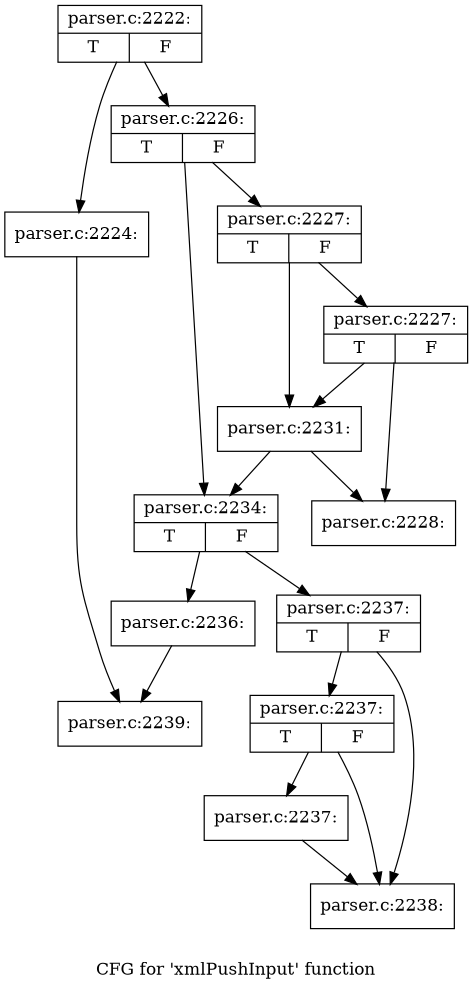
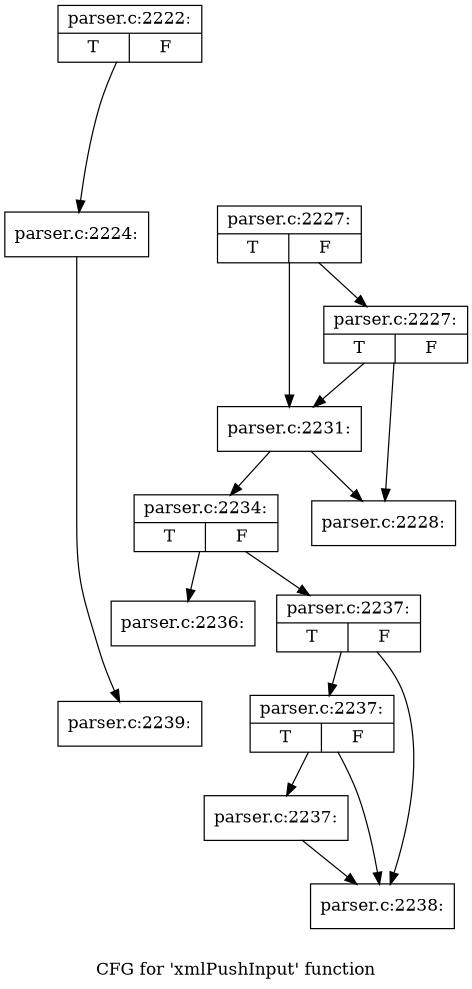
node "parser.c:2226:": removed
edge "parser.c:2236:" -> "parser.c:2239:": removed
